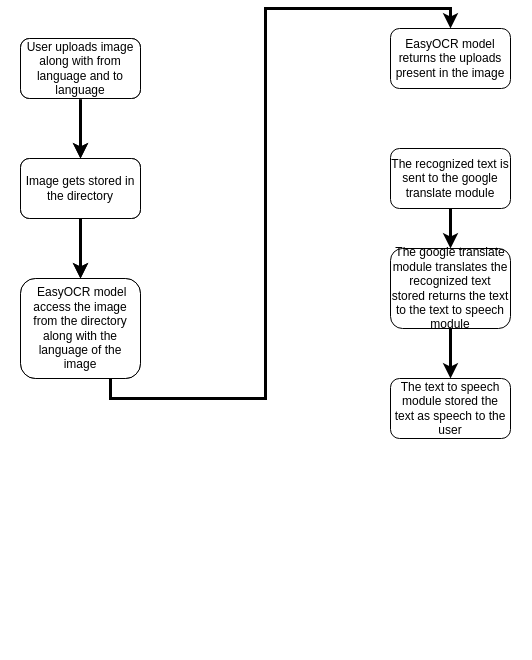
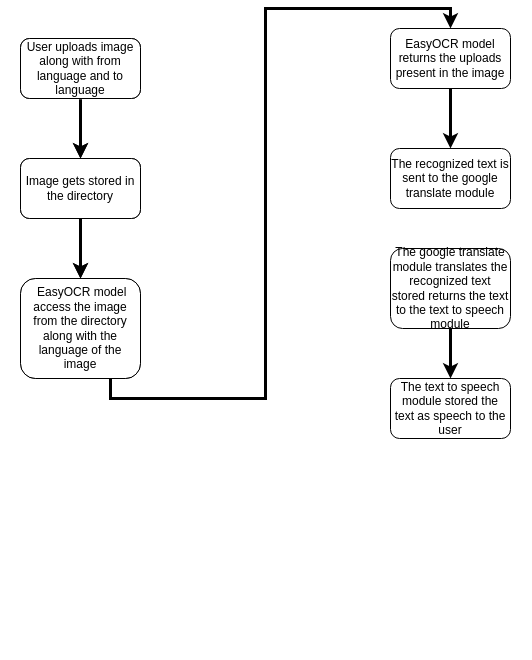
edge "EasyOCR model returns the uploads present in the image" -> "The recognized text is sent to the google translate module": added
edge "The recognized text is sent to the google translate module" -> "The google translate module translates the recognized text stored returns the text to the text to speech module": removed
